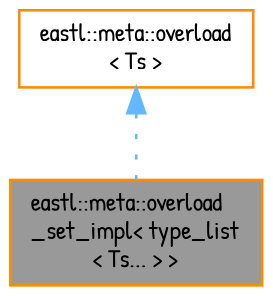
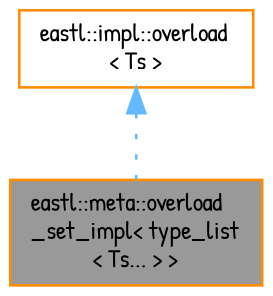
node "eastl::meta::overload < Ts >": label "eastl::meta::overload < Ts >" -> "eastl::impl::overload < Ts >"
